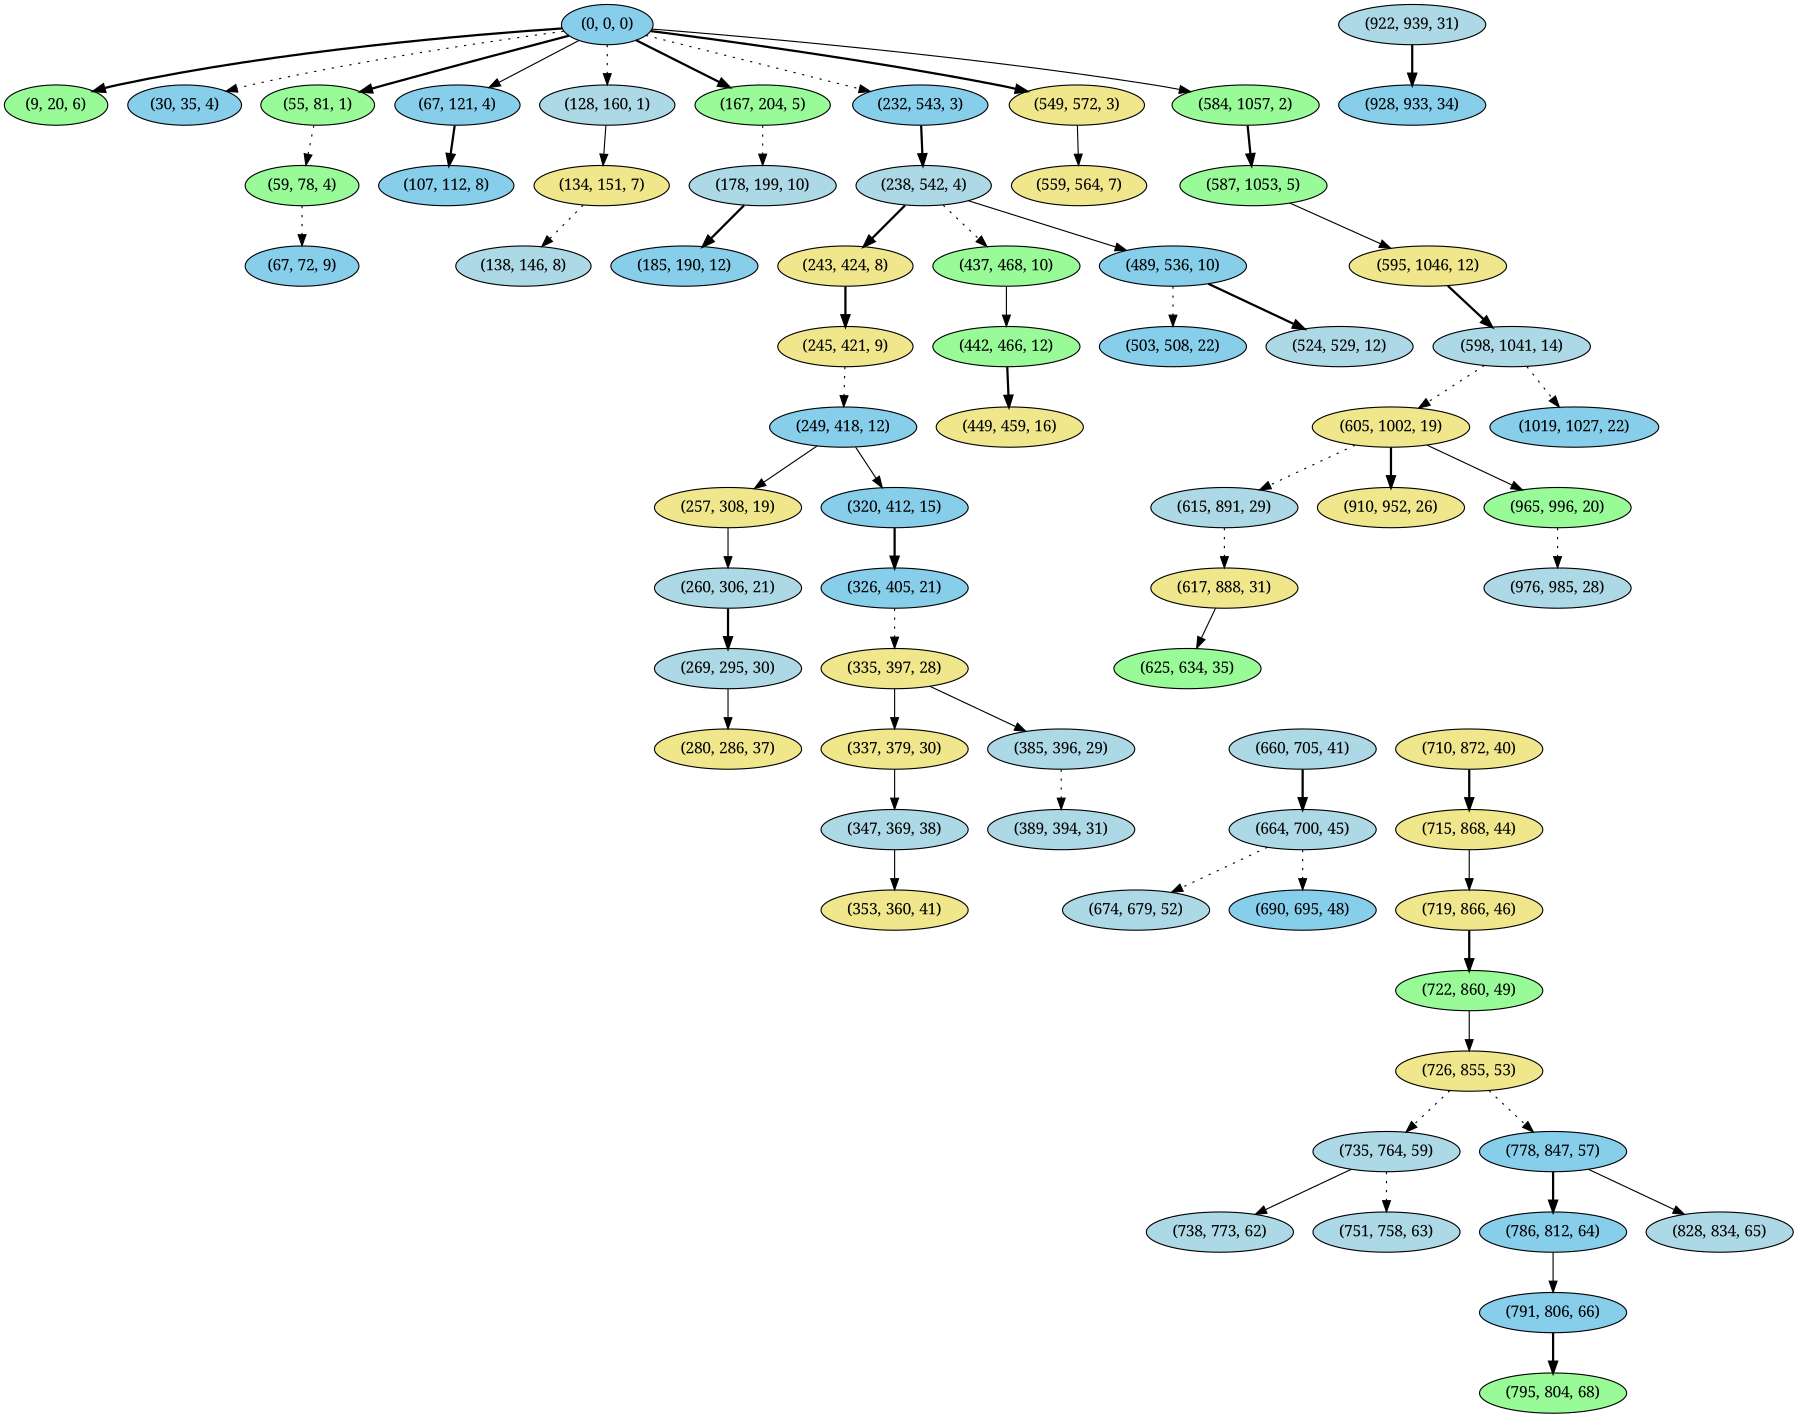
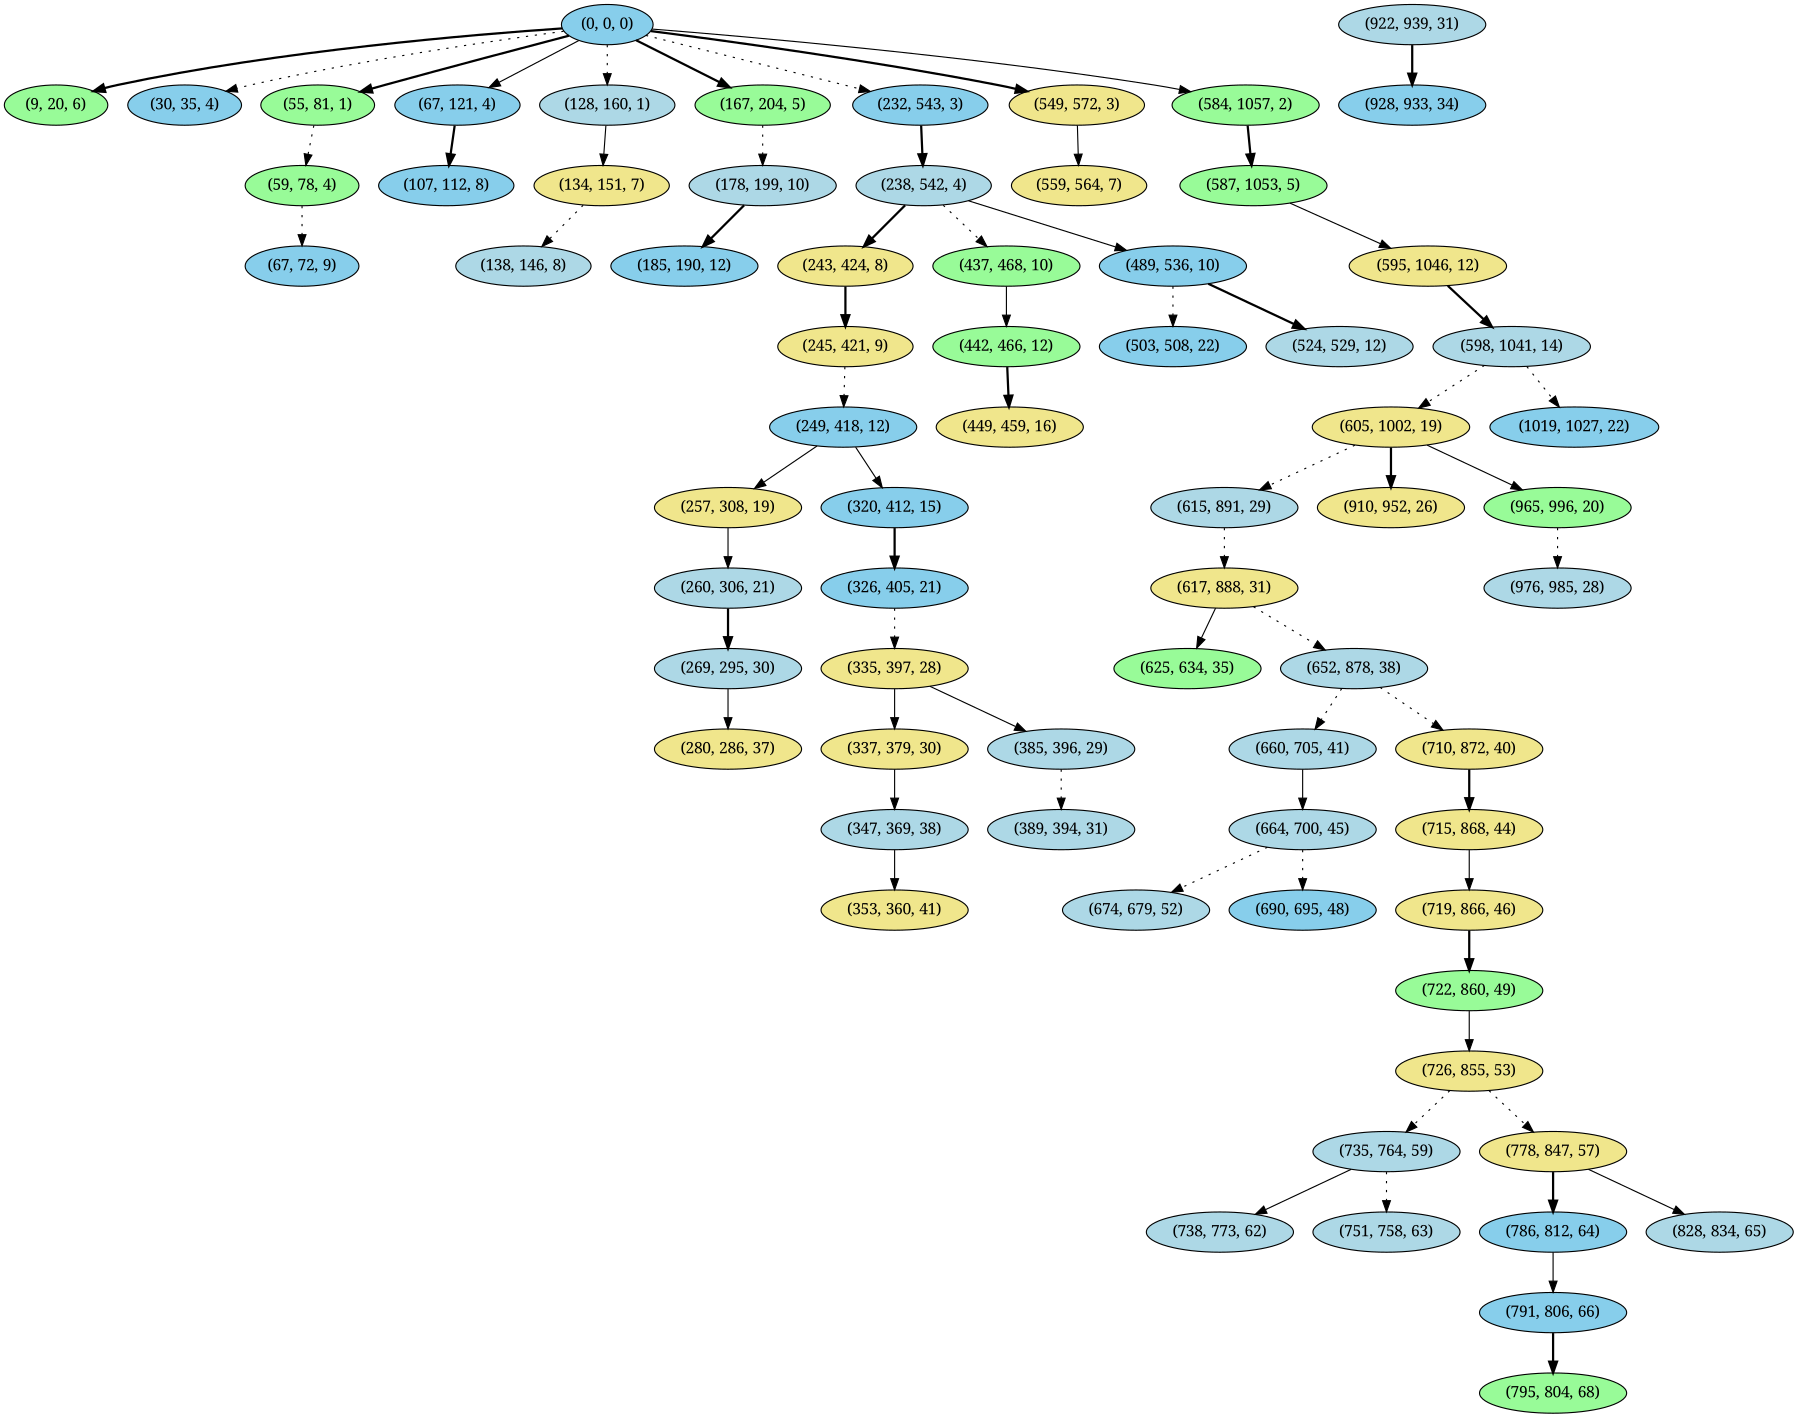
node "(652, 878, 38)": added
edge "(660, 705, 41)" -> "(664, 700, 45)": style bold -> solid
node "(778, 847, 57)": fillcolor skyblue -> khaki
